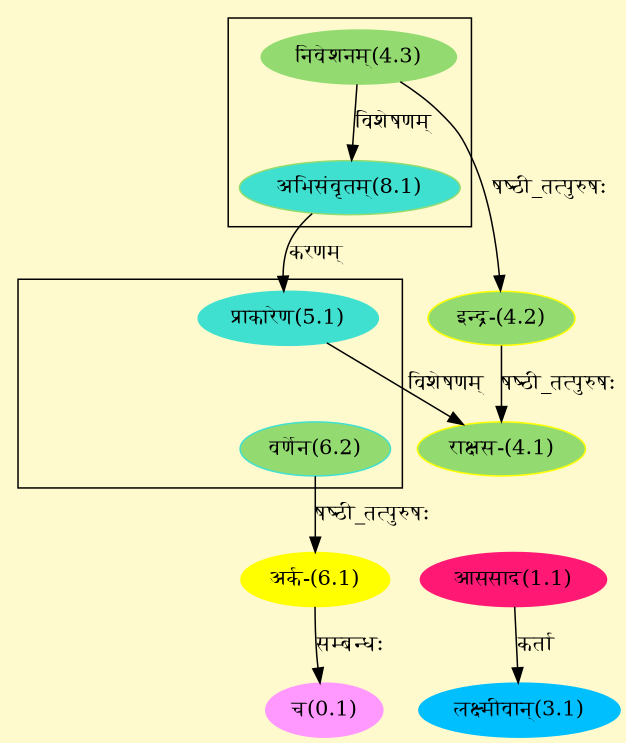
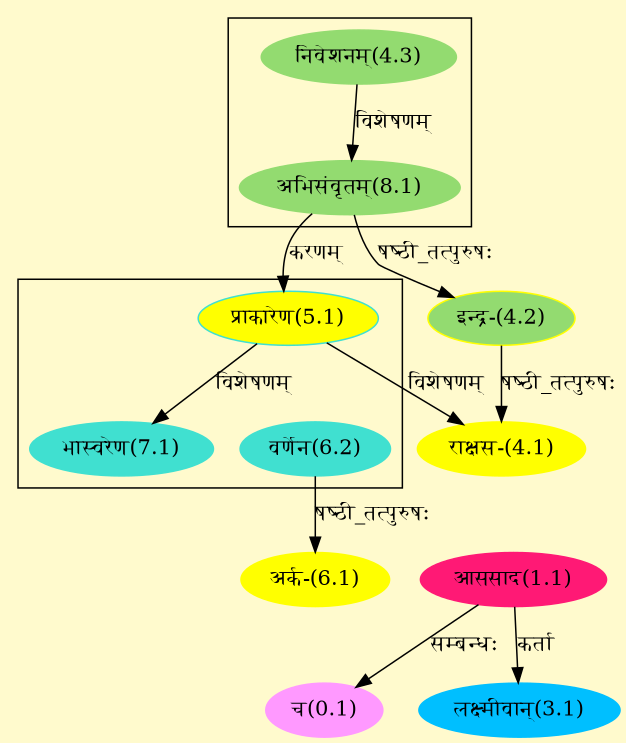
edge "निवेशनम्(4.3)" -> "इन्द्र-(4.2)": now "अभिसंवृतम्(8.1)" -> "इन्द्र-(4.2)"
node "अभिसंवृतम्(8.1)": fillcolor #40e0d0 -> #93db70
node "प्राकारेण(5.1)": fillcolor #40e0d0 -> #ffff00
node "भास्वरेण(7.1)": added
node "वर्णेन(6.2)": fillcolor #93db70 -> #40e0d0
node "राक्षस-(4.1)": fillcolor #93db70 -> #ffff00
edge "अर्क-(6.1)" -> "च(0.1)": now "आससाद(1.1)" -> "च(0.1)"
